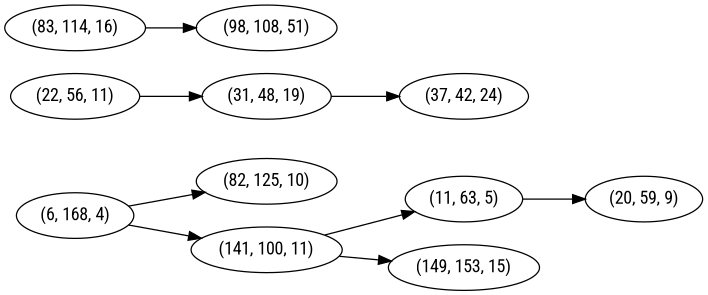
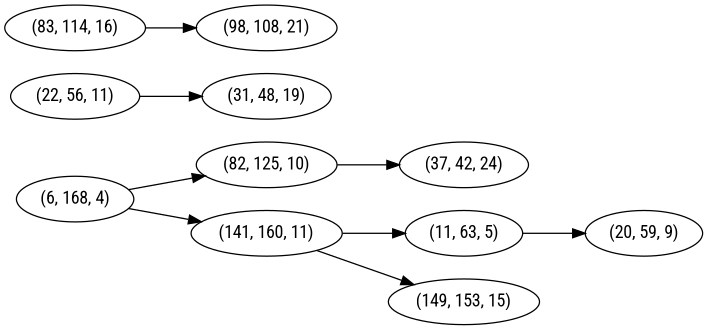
node "(98, 108, 51)": label "(98, 108, 51)" -> "(98, 108, 21)"
edge "(31, 48, 19)" -> "(37, 42, 24)": now "(82, 125, 10)" -> "(37, 42, 24)"
node "(141, 100, 11)": label "(141, 100, 11)" -> "(141, 160, 11)"
